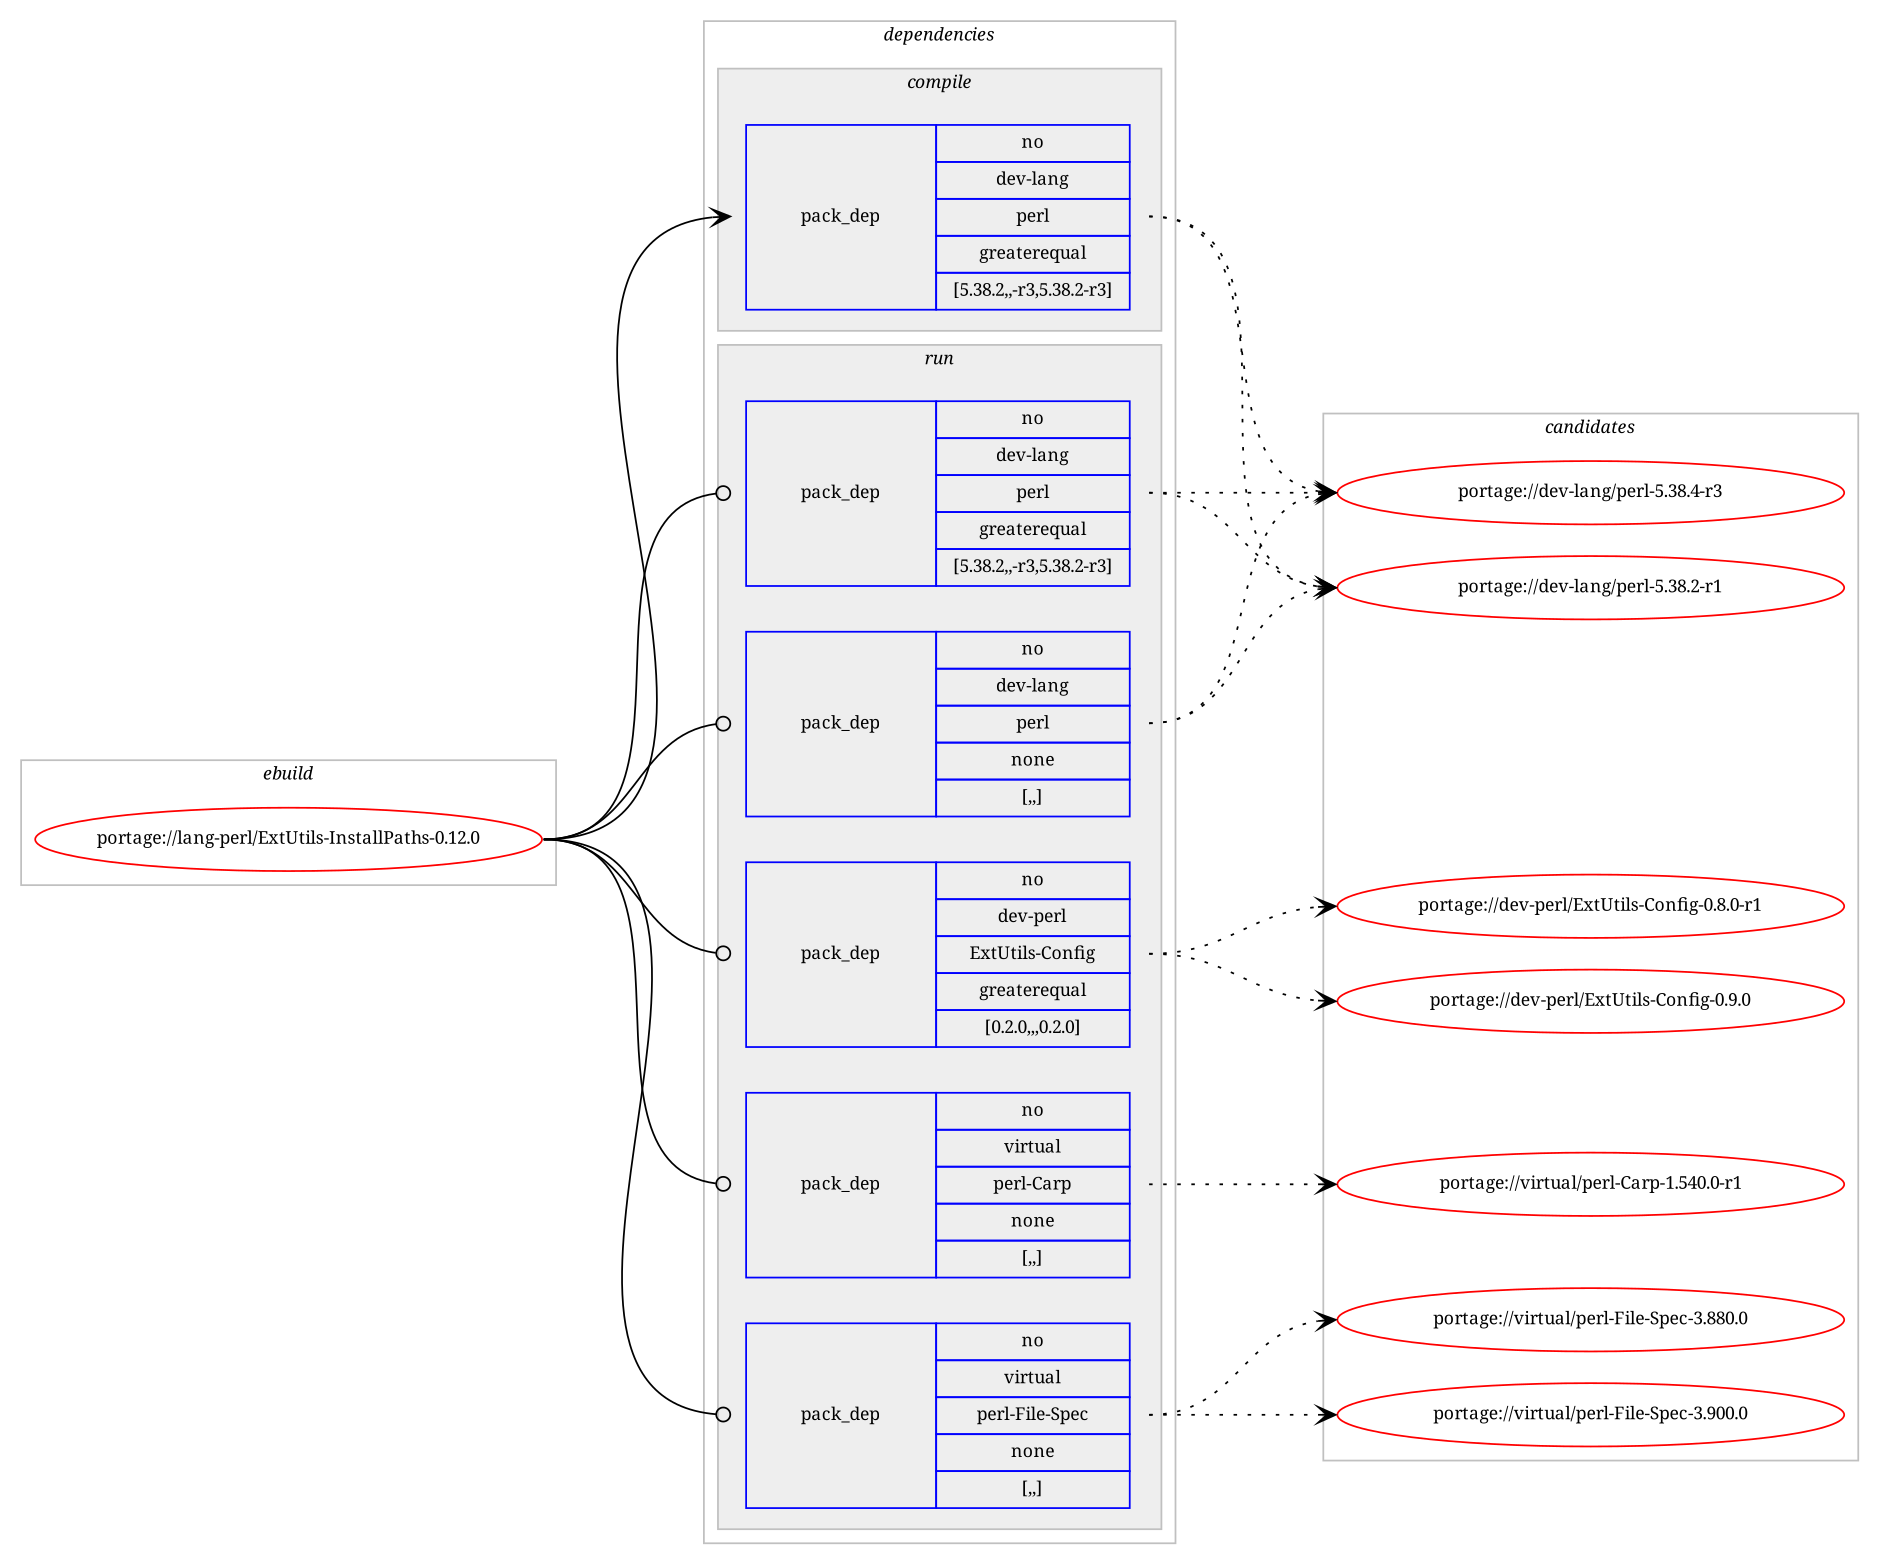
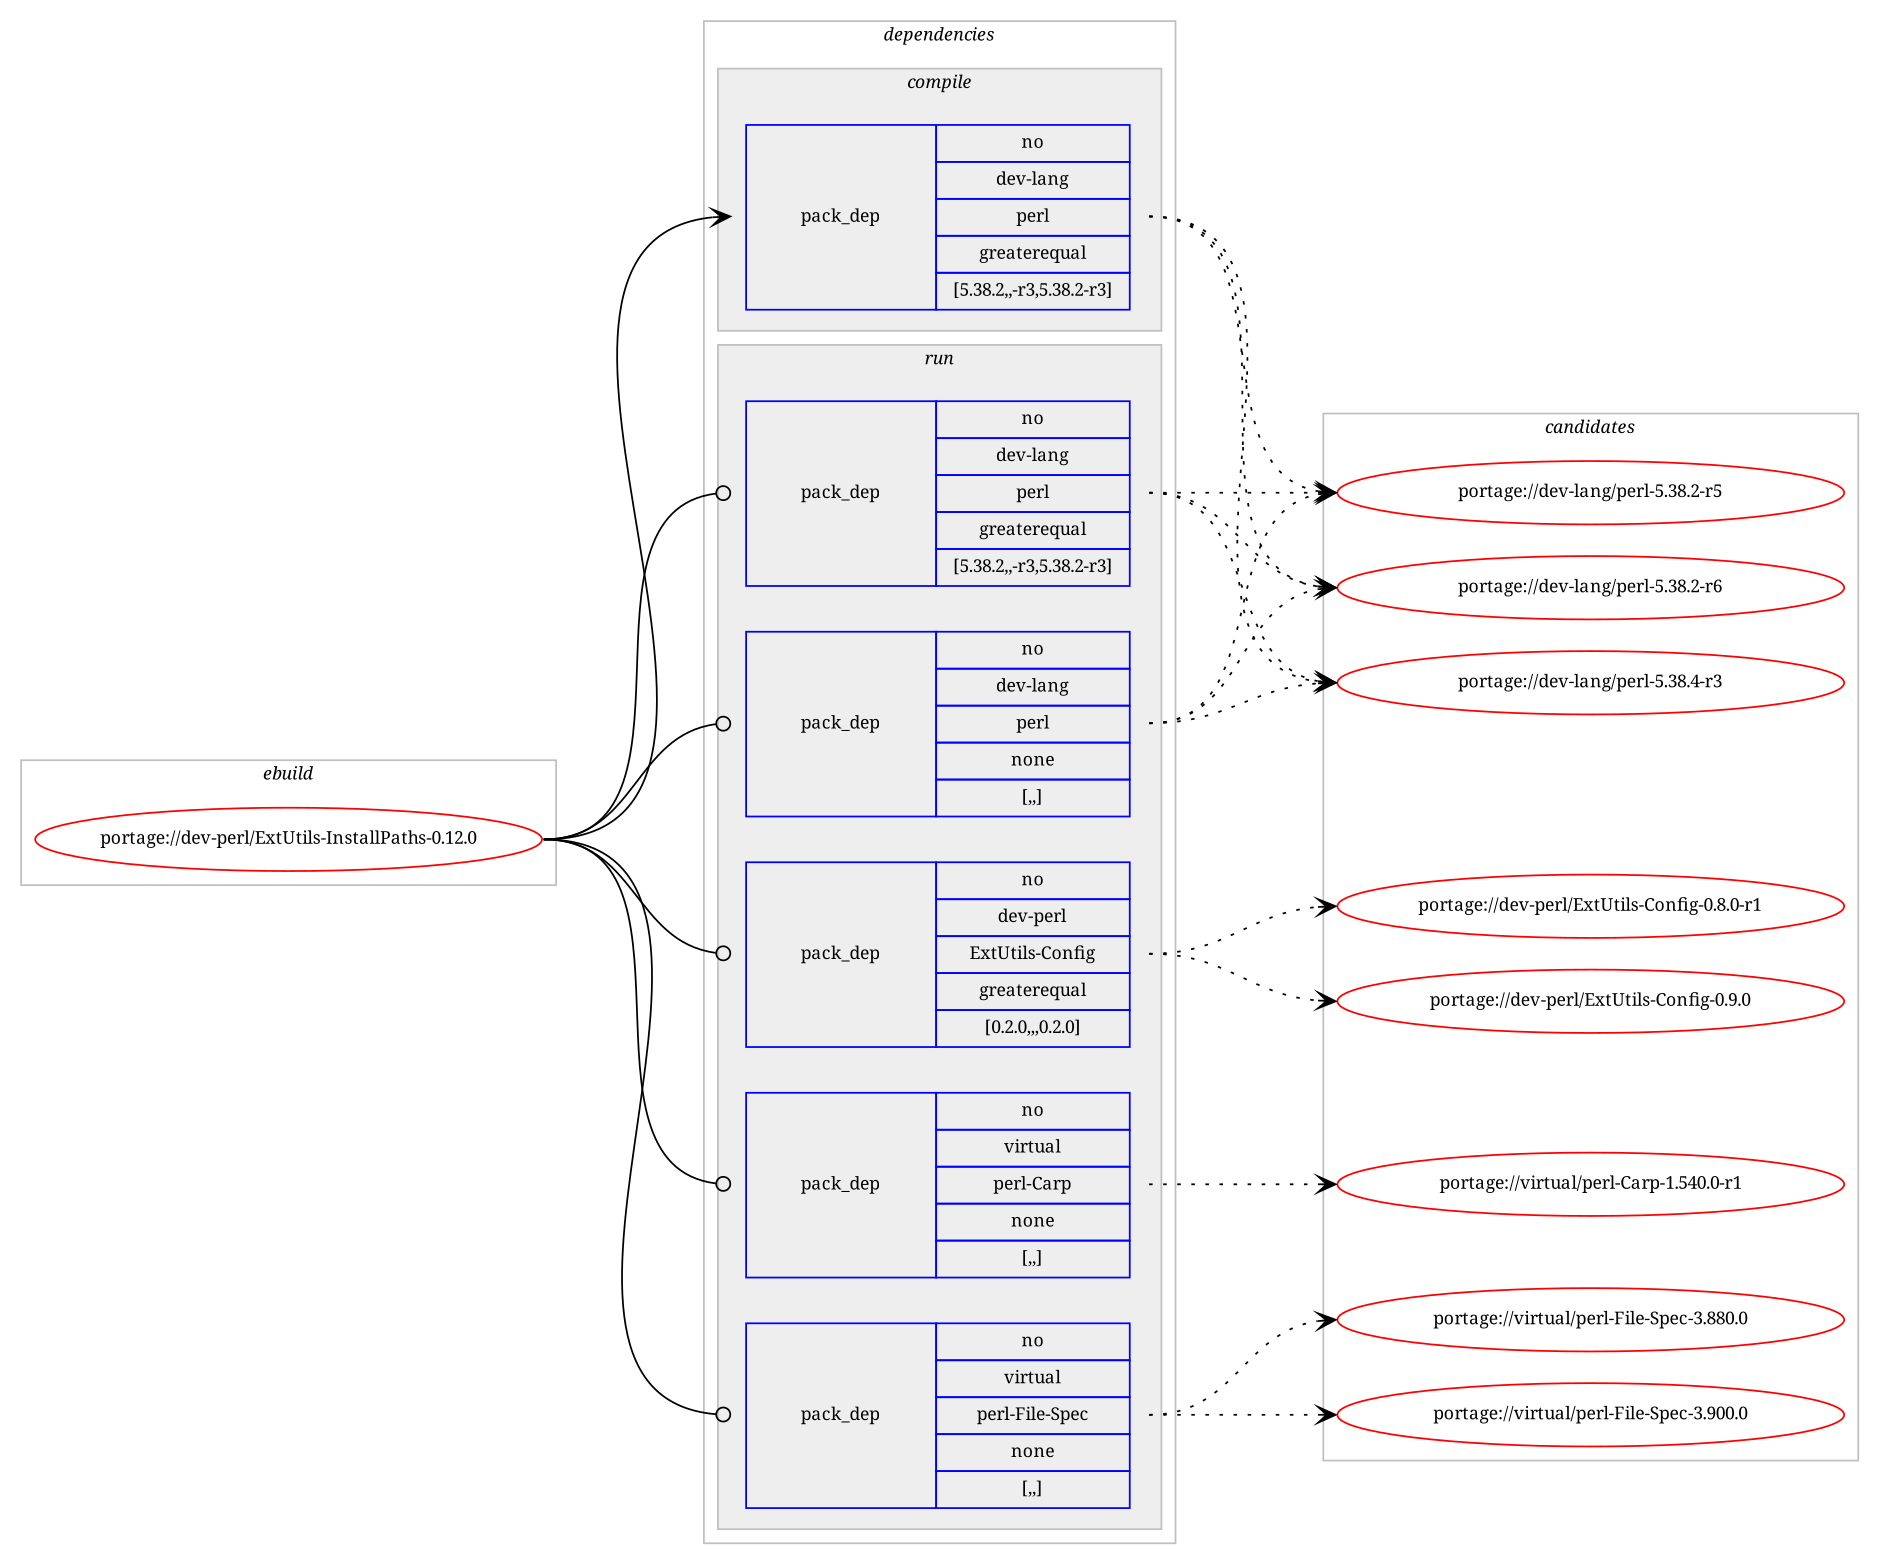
node "portage://dev-lang/perl-5.38.2-r6": added
node "portage://dev-lang/perl-5.38.2-r1": label "portage://dev-lang/perl-5.38.2-r1" -> "portage://dev-lang/perl-5.38.2-r5"
node "portage://lang-perl/ExtUtils-InstallPaths-0.12.0": label "portage://lang-perl/ExtUtils-InstallPaths-0.12.0" -> "portage://dev-perl/ExtUtils-InstallPaths-0.12.0"
